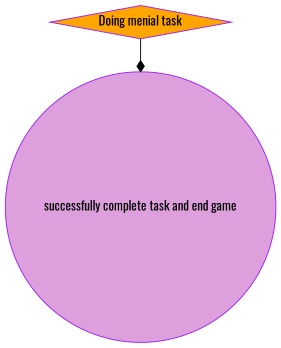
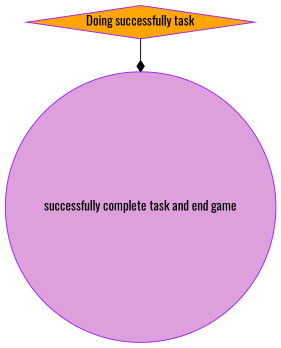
node "Doing menial task": label "Doing menial task" -> "Doing successfully task"
